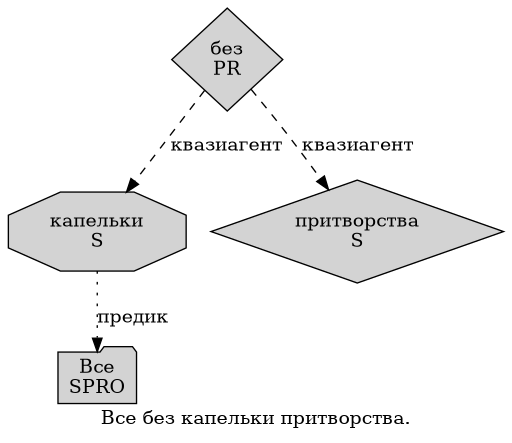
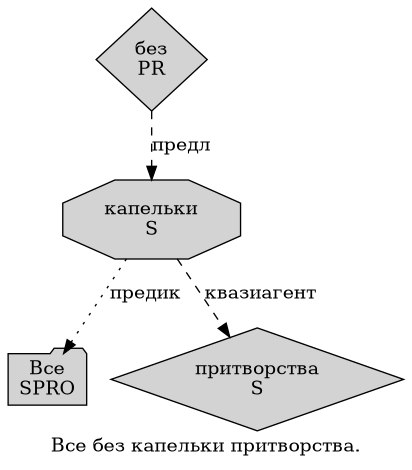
edge "без PR" -> "притворства S": now "капельки S" -> "притворства S"
edge "без PR" -> "капельки S": label "квазиагент" -> "предл"
